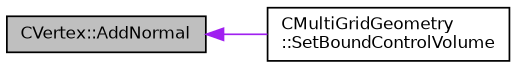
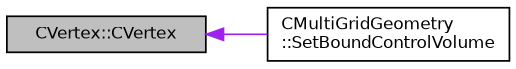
node "CVertex::AddNormal": label "CVertex::AddNormal" -> "CVertex::CVertex"
